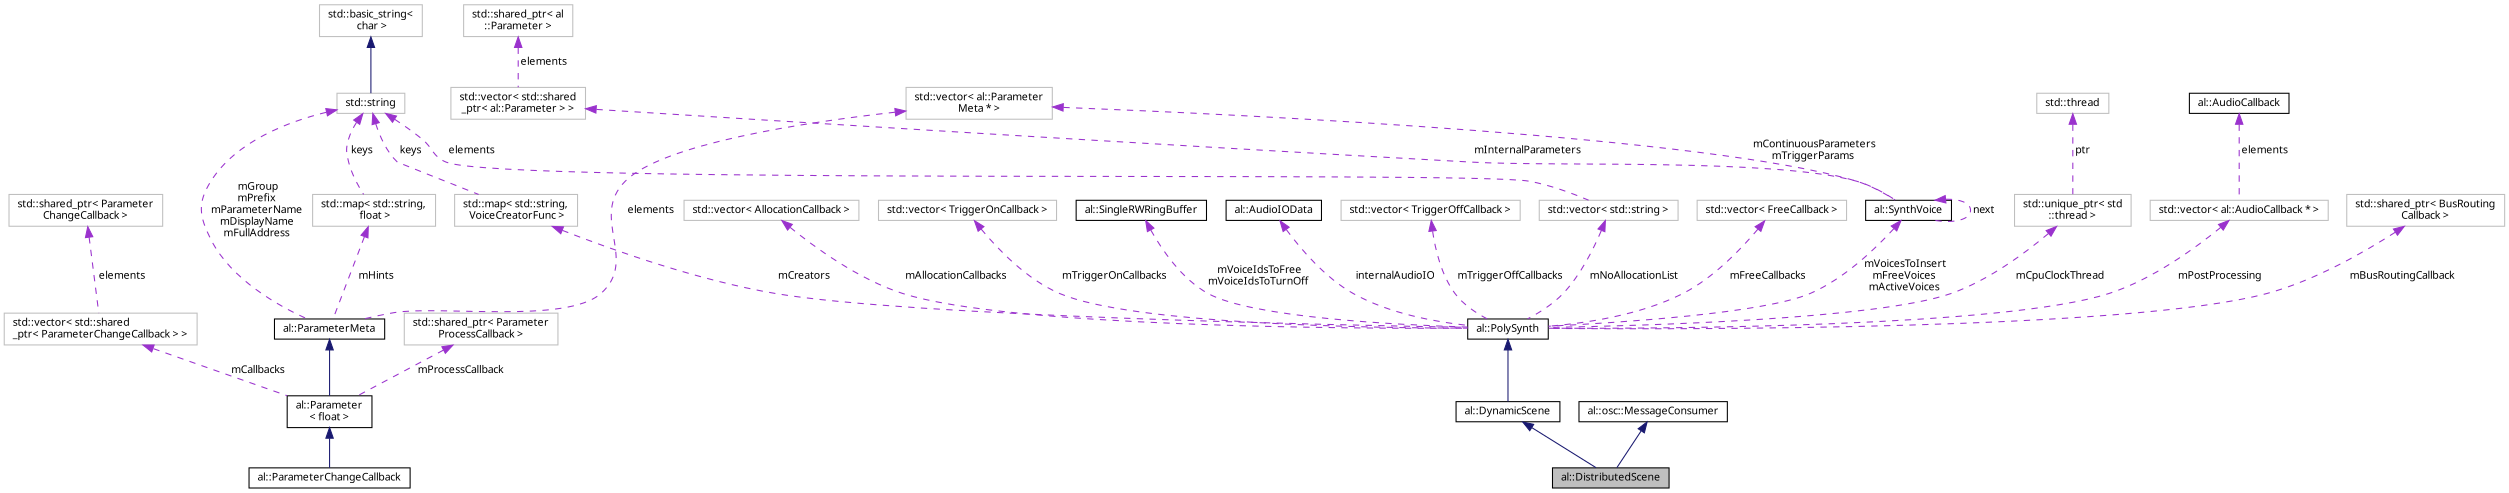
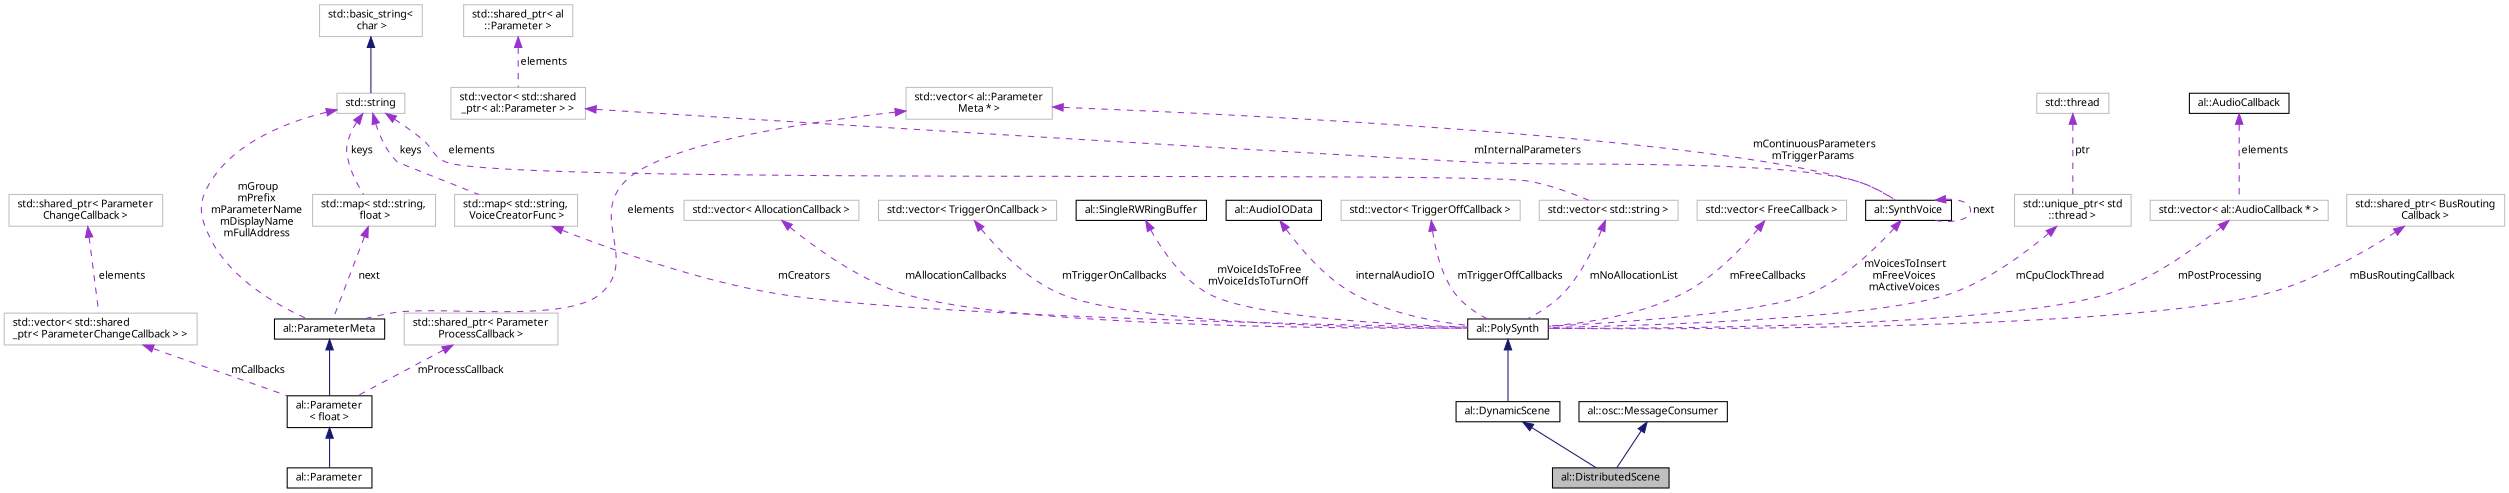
edge "al::ParameterMeta" -> "std::map< std::string, float >": label " mHints" -> " next"
node "al::ParameterChangeCallback": label "al::ParameterChangeCallback" -> "al::Parameter"
